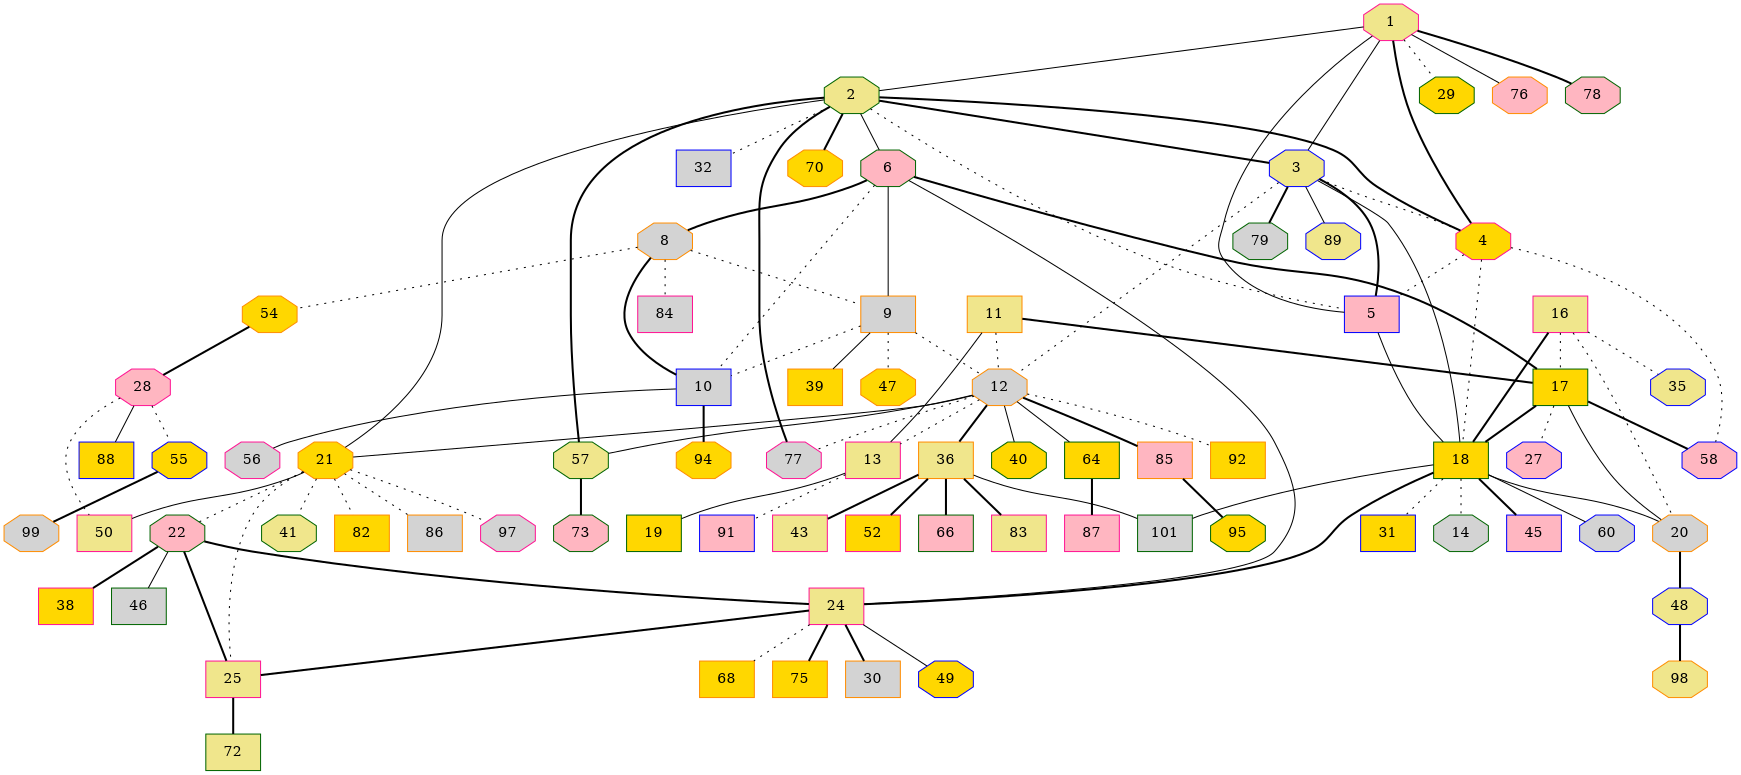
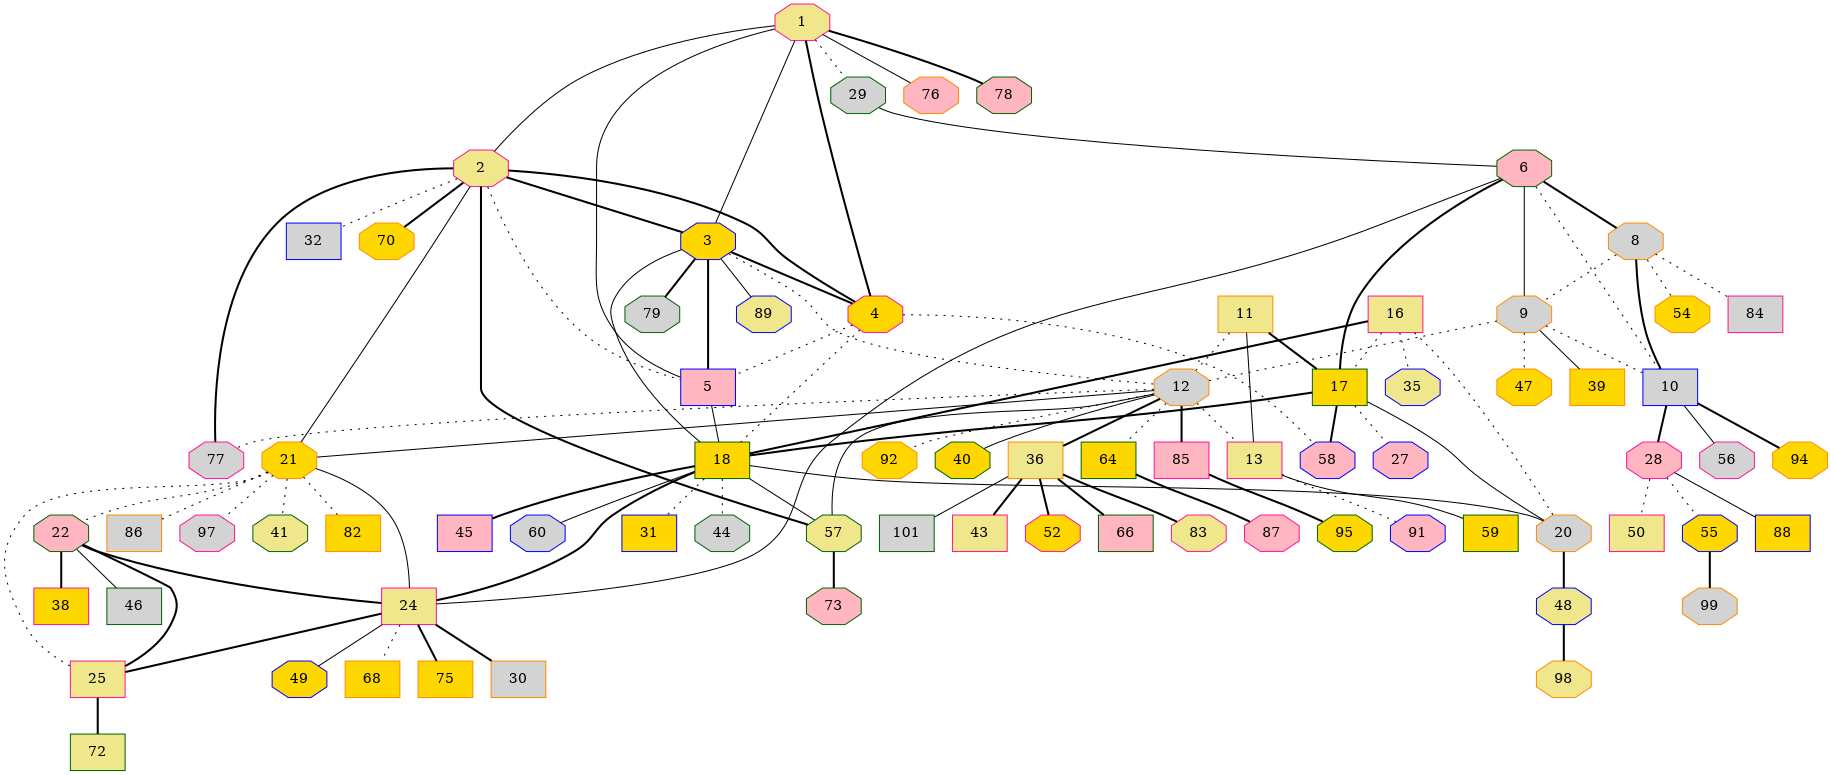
node "2": color darkgreen -> deeppink
node "29": fillcolor gold -> lightgrey
edge "2" -- "6": now "29" -- "6"
node "3": fillcolor khaki -> gold
edge "3" -- "4": style dotted -> bold
node "9": shape box -> octagon
edge "54" -- "28": now "10" -- "28"
edge "12" -- "64": style solid -> dotted
node "85": color darkorange -> deeppink
node "92": shape box -> octagon
edge "18" -- "101": now "18" -- "57"
edge "21" -- "50": now "21" -- "24"
node "19": label "19" -> "59"
node "91": shape box -> octagon
node "52": shape box -> octagon
node "83": shape box -> octagon
node "87": shape box -> octagon
node "14": label "14" -> "44"
